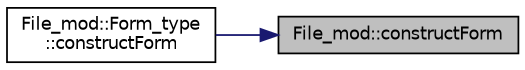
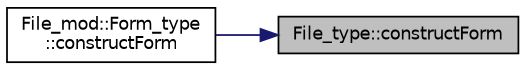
node "File_mod::constructForm": label "File_mod::constructForm" -> "File_type::constructForm"
